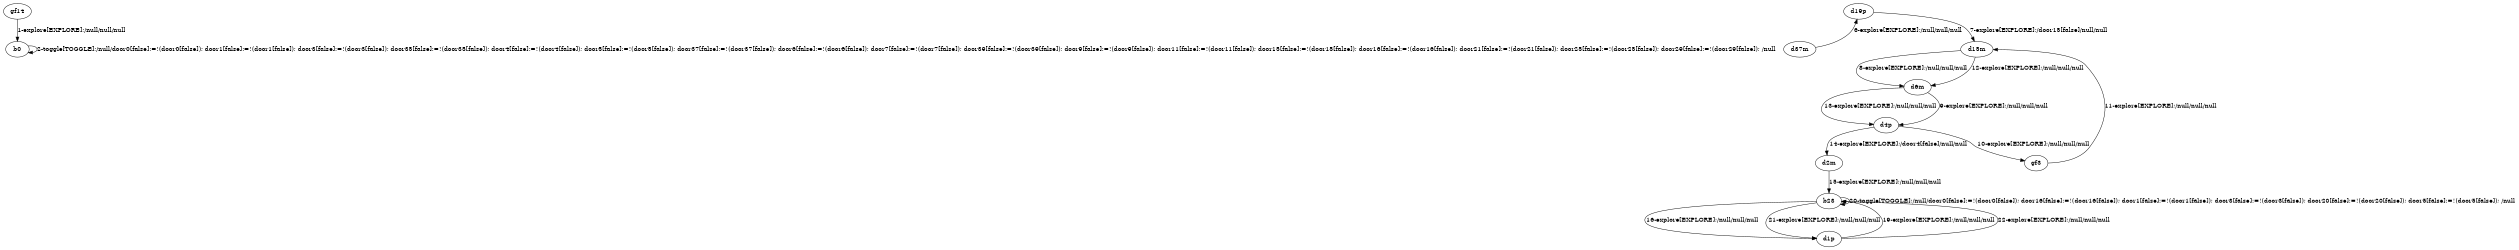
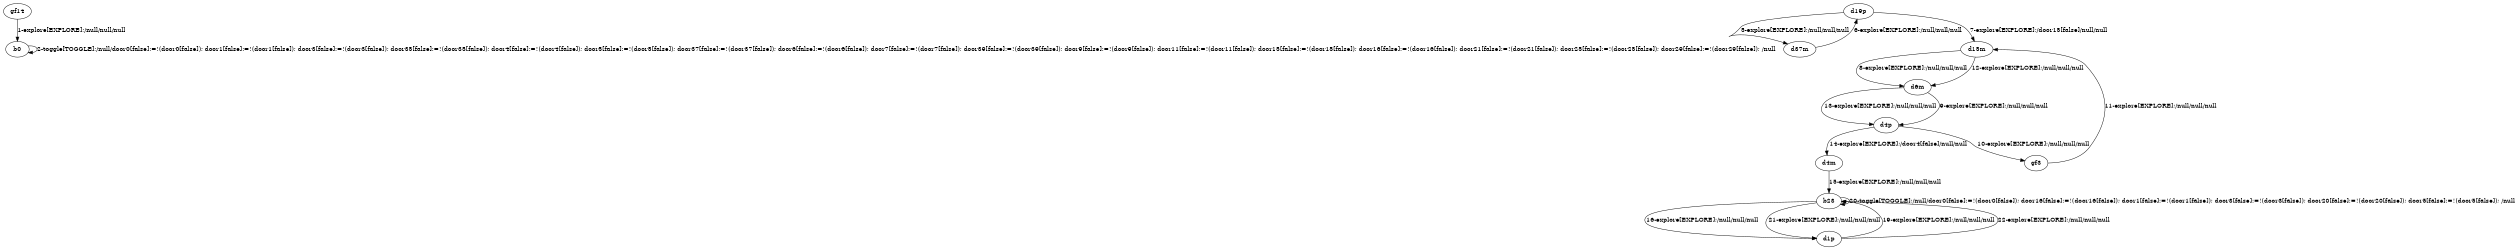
edge "d19p" -> "d37m": added, label "5-explore[EXPLORE];/null/null/null"
node "d2m": label "d2m" -> "d4m"
